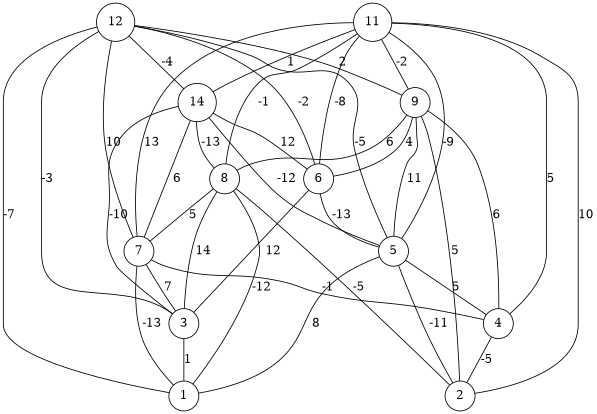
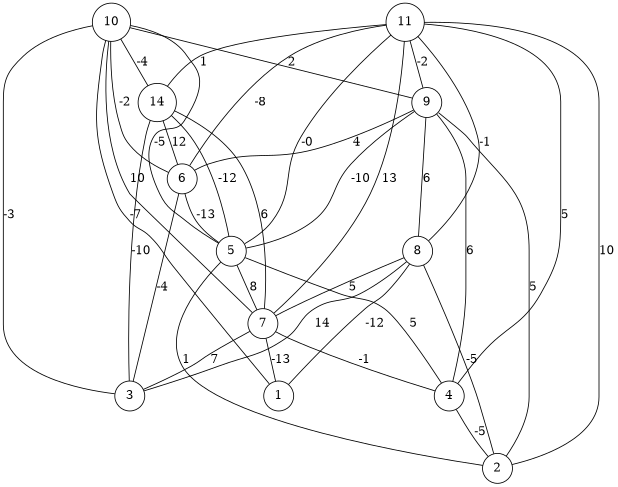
node "12": label "12" -> "10"
edge "11" -- "5": label "-9" -> "-0"
edge "14" -- "8": removed, label "-13"
edge "9" -- "5": label "11" -> "-10"
edge "6" -- "3": label "12" -> "-4"
edge "5" -- "2": label "-11" -> "1"
edge "5" -- "1": now "5" -- "7"
edge "3" -- "1": removed, label "1"
